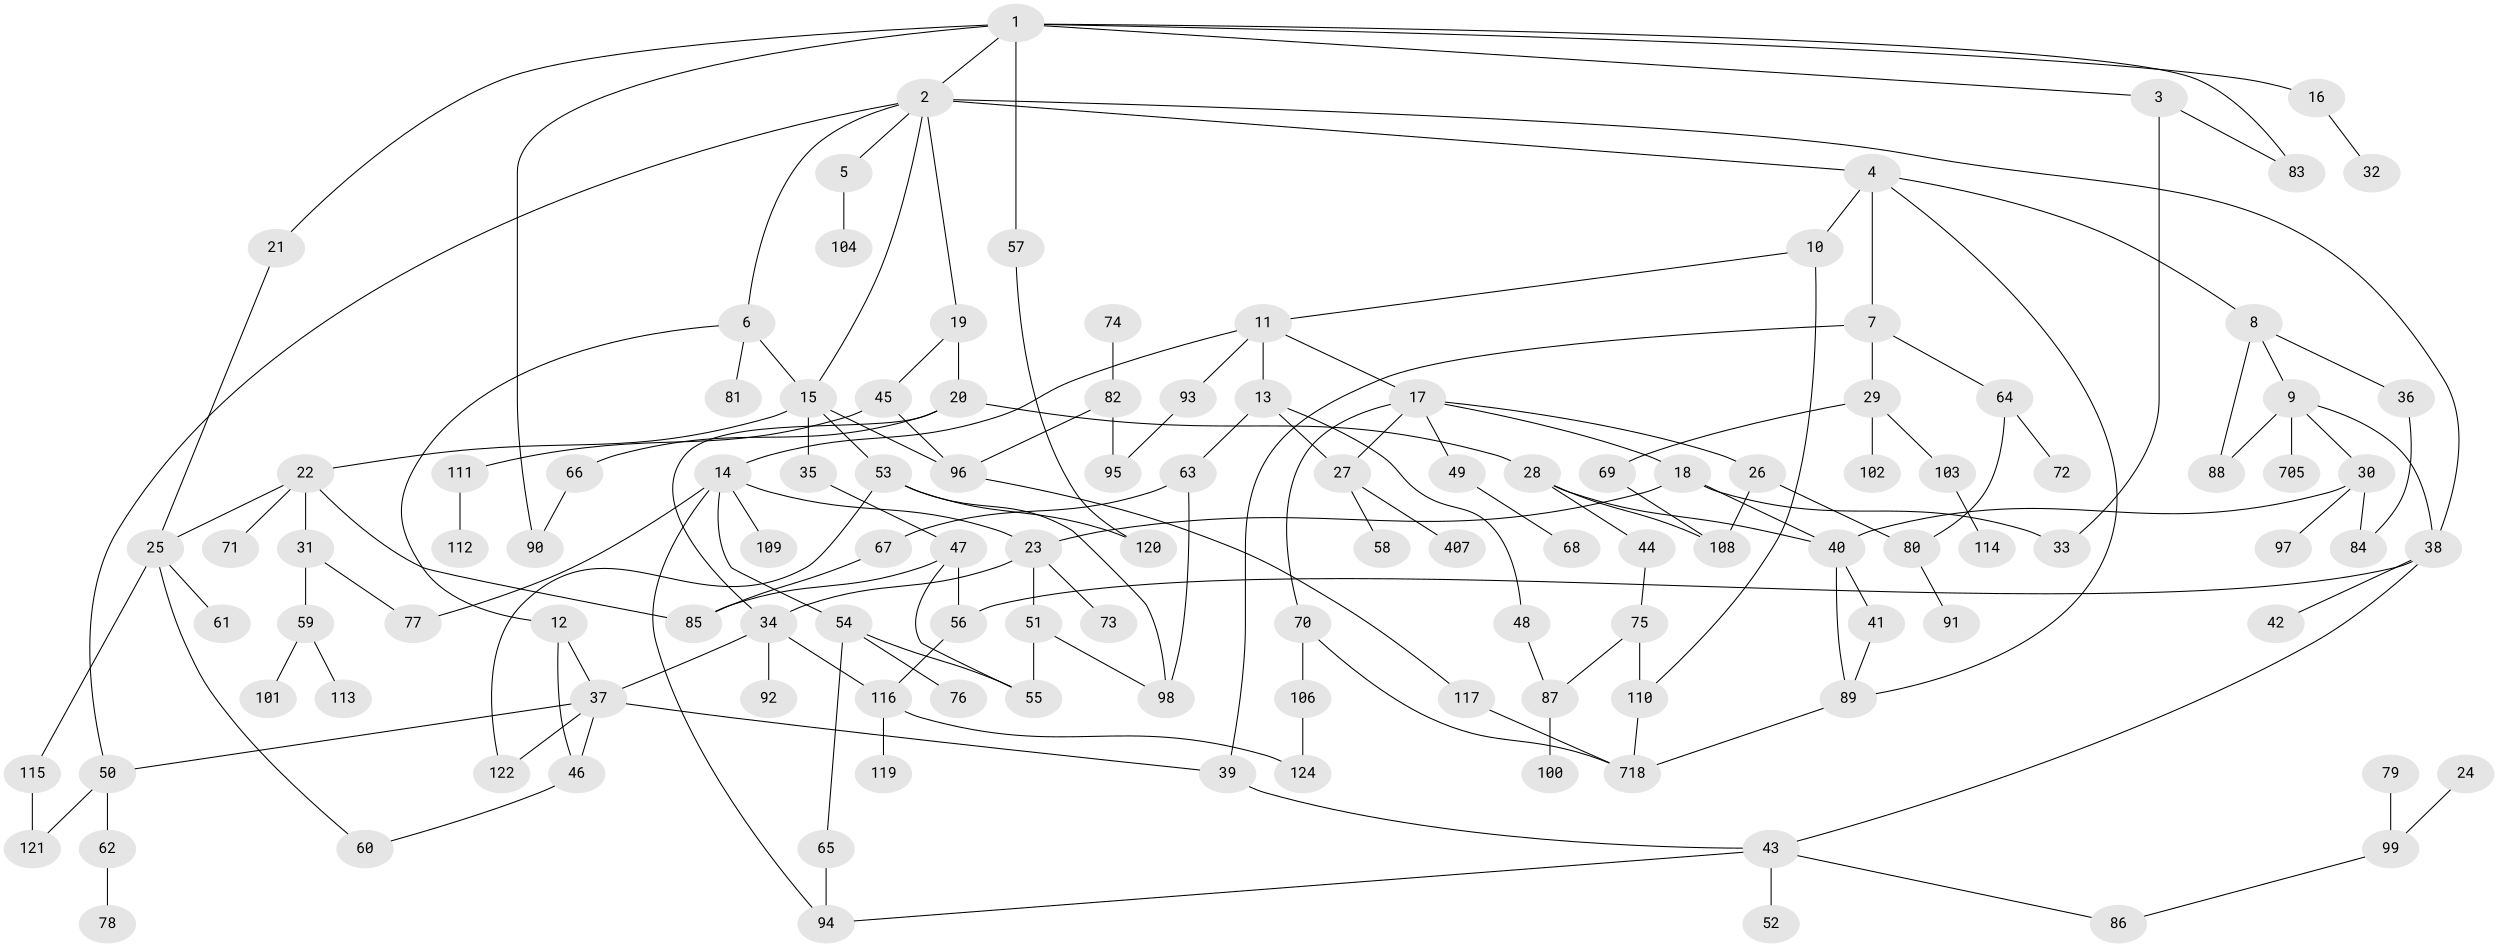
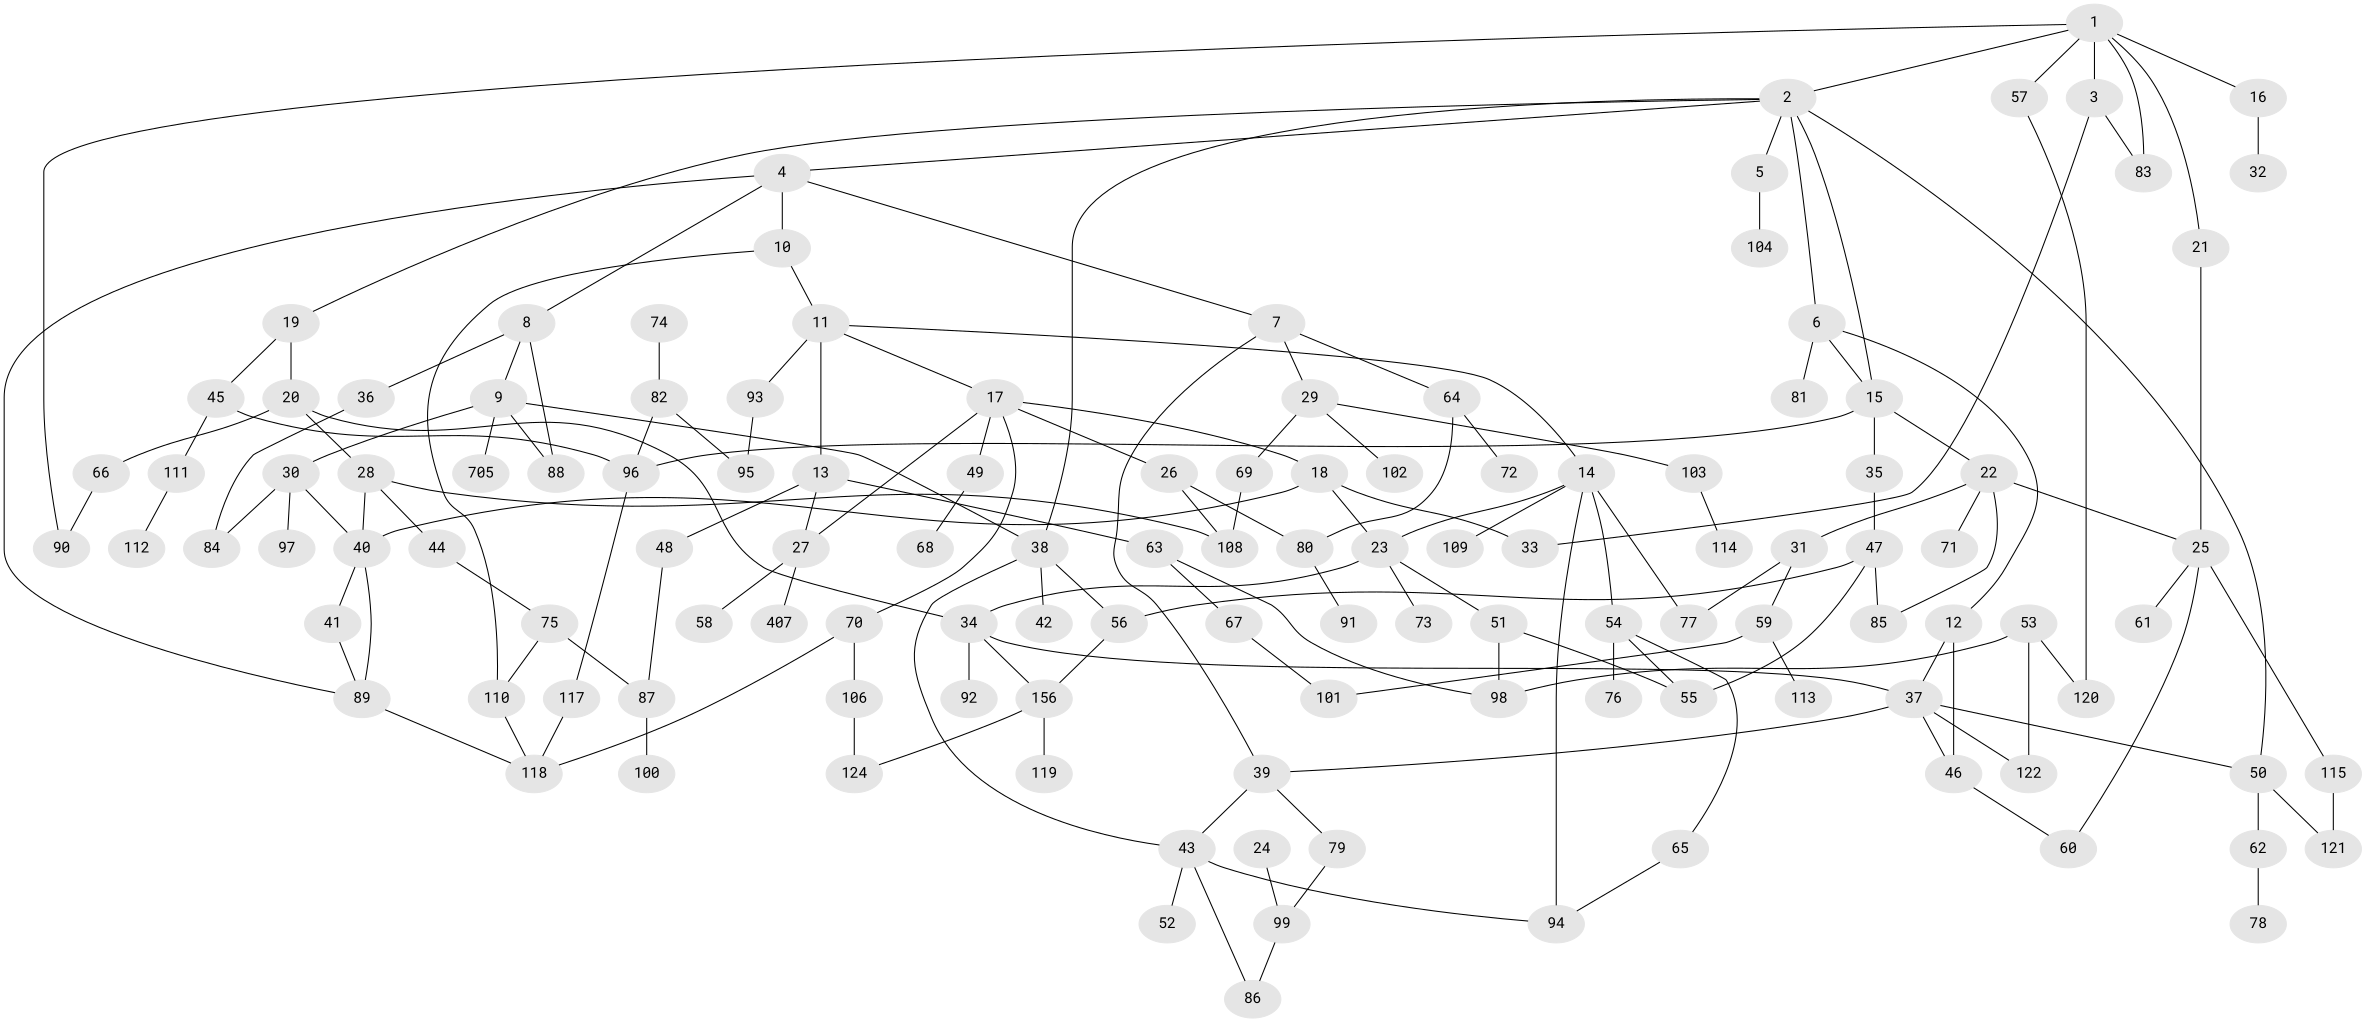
edge "15" -- "53": removed
edge "67" -- "85": now "67" -- "101"
node "116": label "116" -> "156"
node "718": label "718" -> "118"
edge "39" -- "79": added
